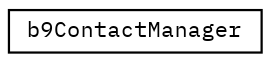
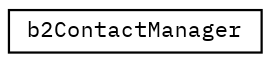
node "b9ContactManager": label "b9ContactManager" -> "b2ContactManager"
